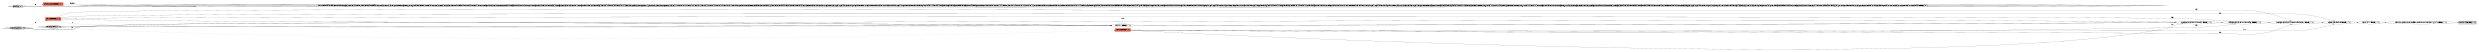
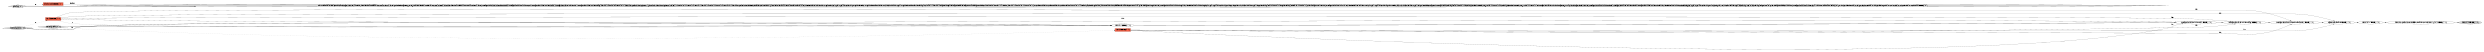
node "binder.bind().in()@@@12@@@['1', '1', '0']": shape box -> ellipse
